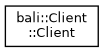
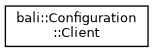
node "bali::Client ::Client": label "bali::Client ::Client" -> "bali::Configuration ::Client"
